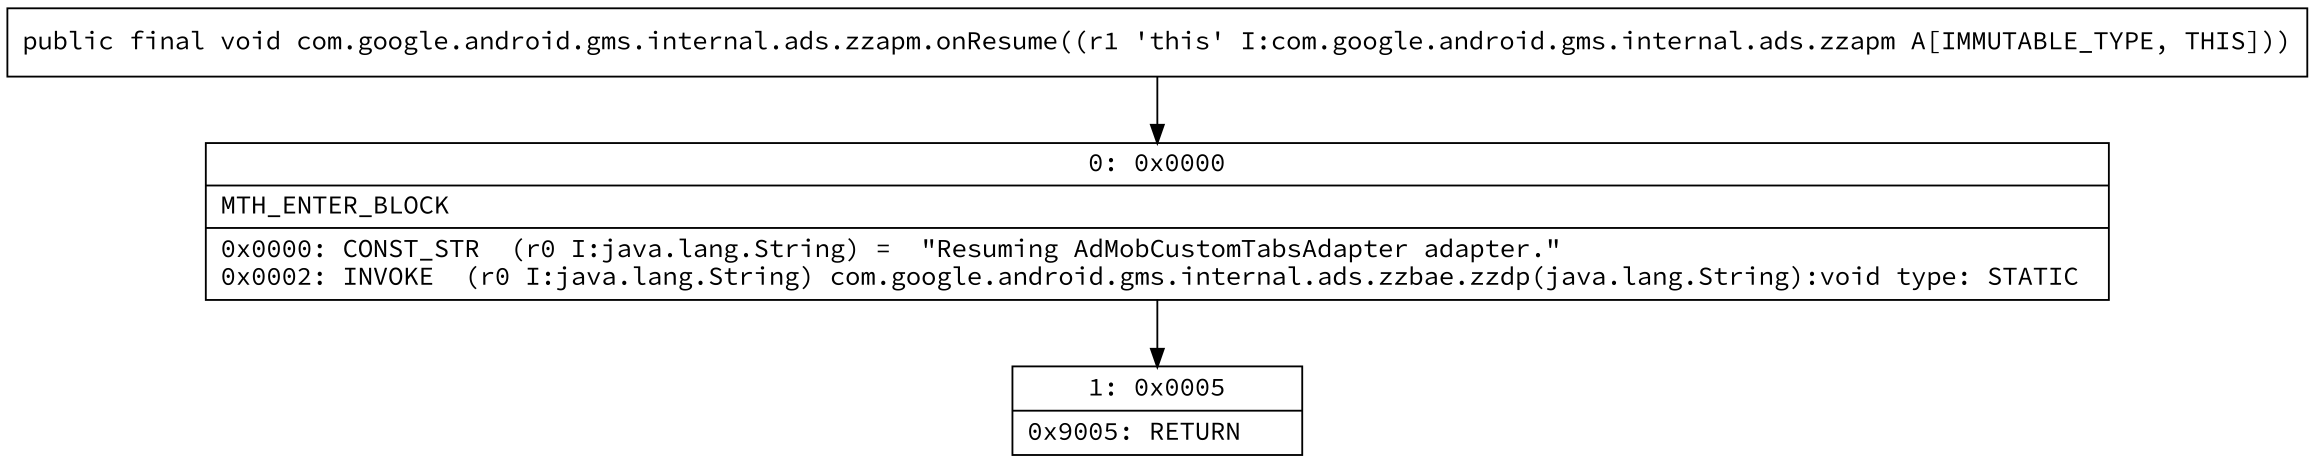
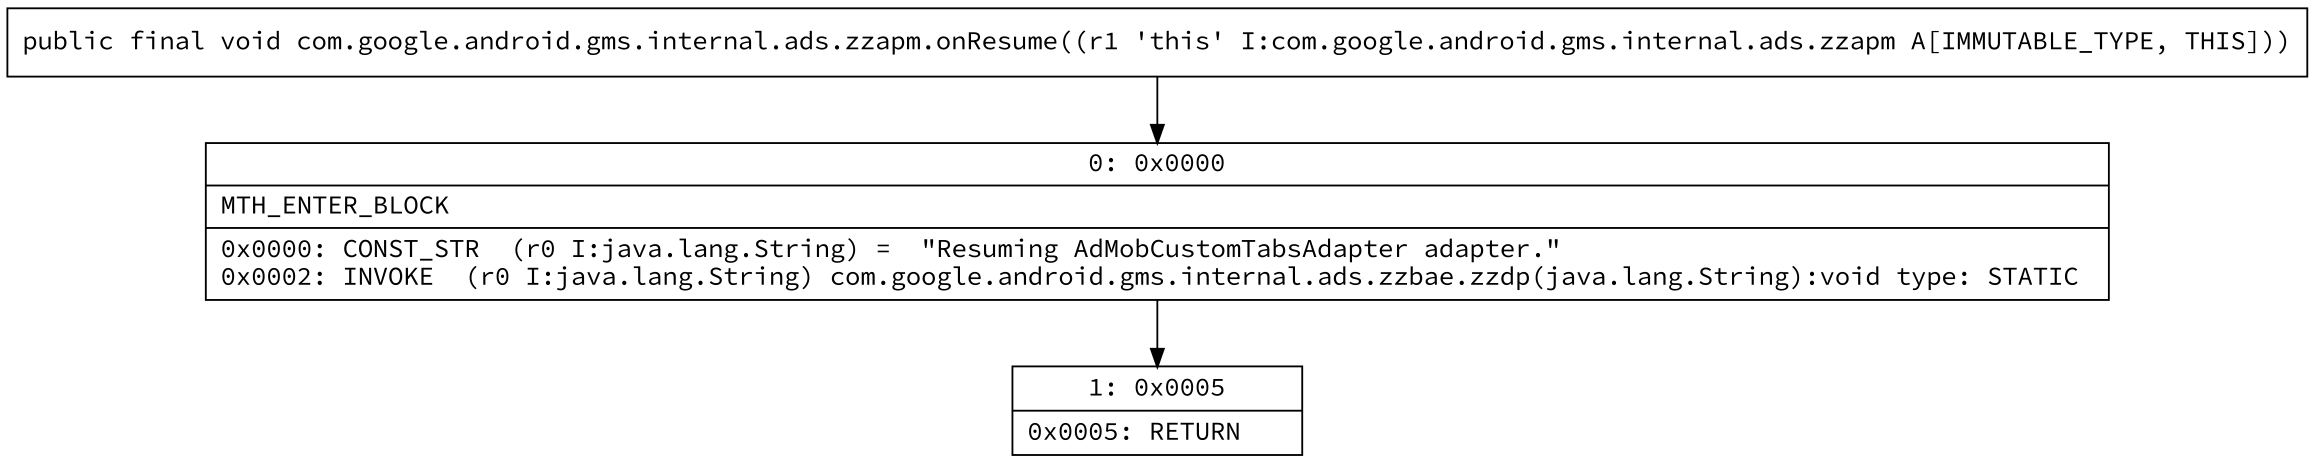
node "1: 0x0005": text "0x9005: RETURN" -> "0x0005: RETURN"
